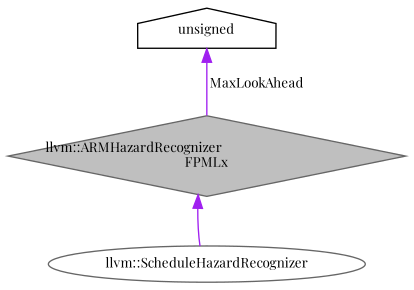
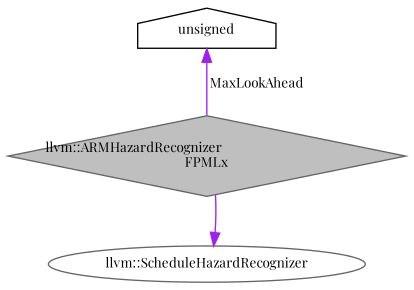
edge "llvm::ScheduleHazardRecognizer" -> "llvm::ARMHazardRecognizer FPMLx": reversed
